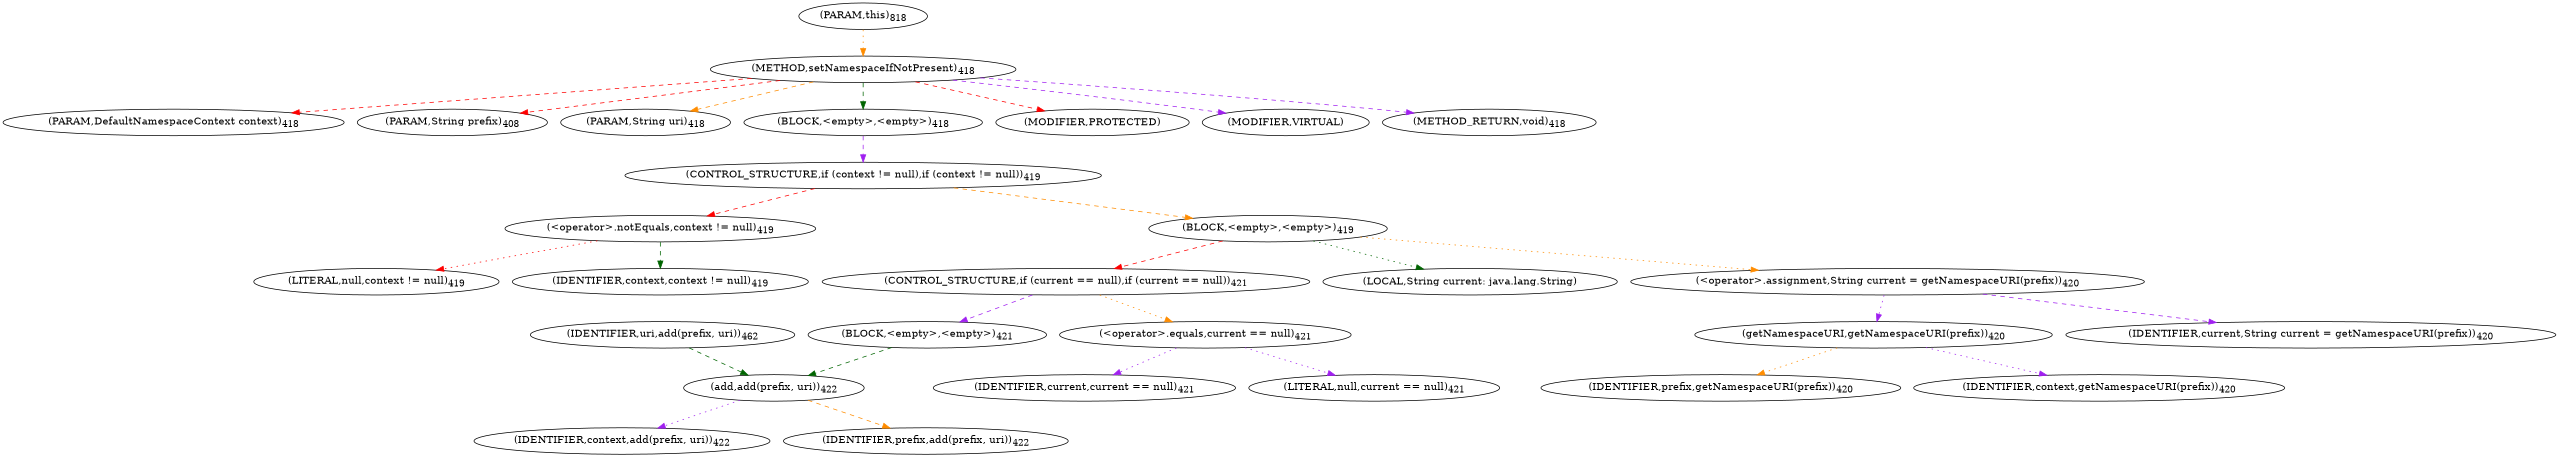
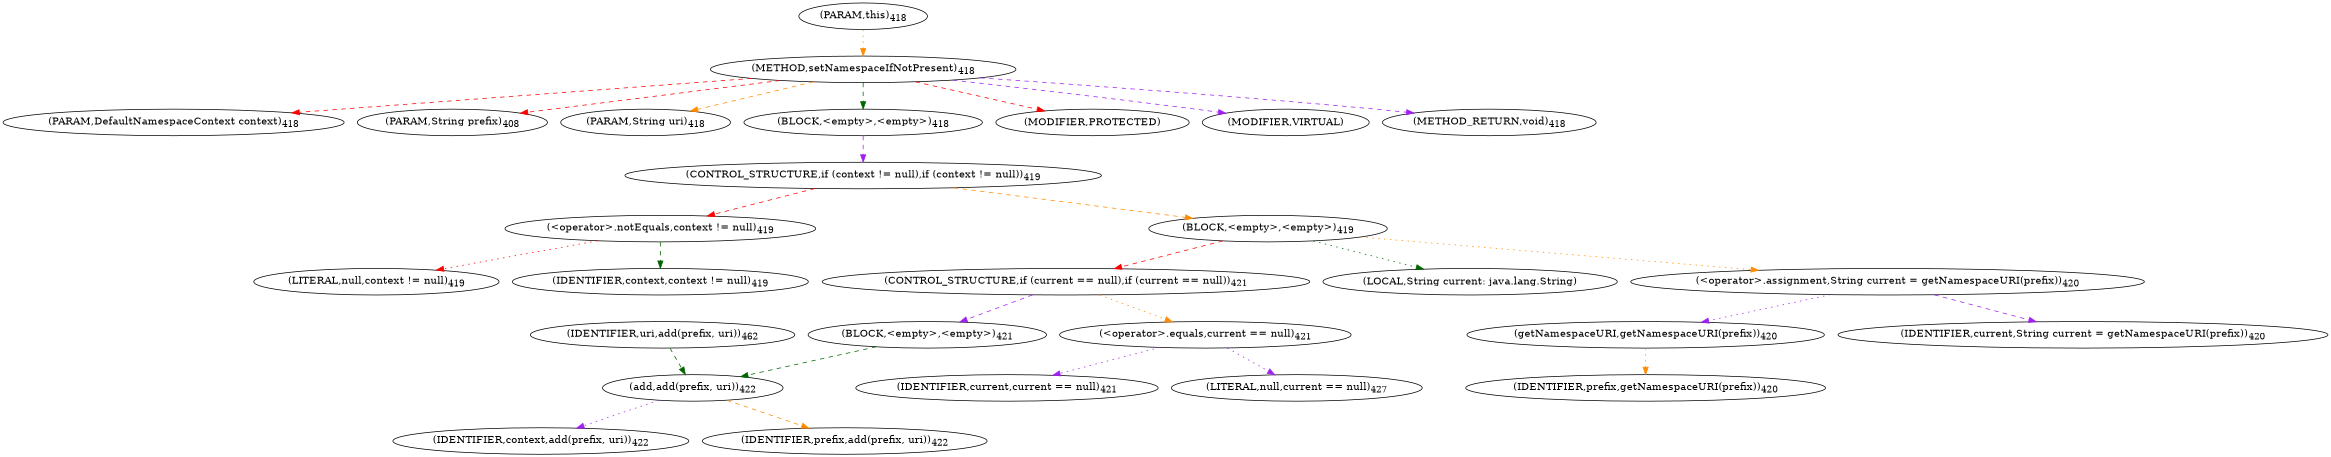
node "(PARAM,this)": text "818" -> "418"
node "(LITERAL,null,current == null)": text "421" -> "427"
node "(IDENTIFIER,context,getNamespaceURI(prefix))": removed
